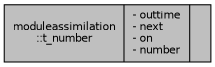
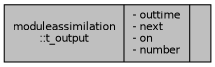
node "moduleassimilation": text "::t_number" -> "::t_output"
